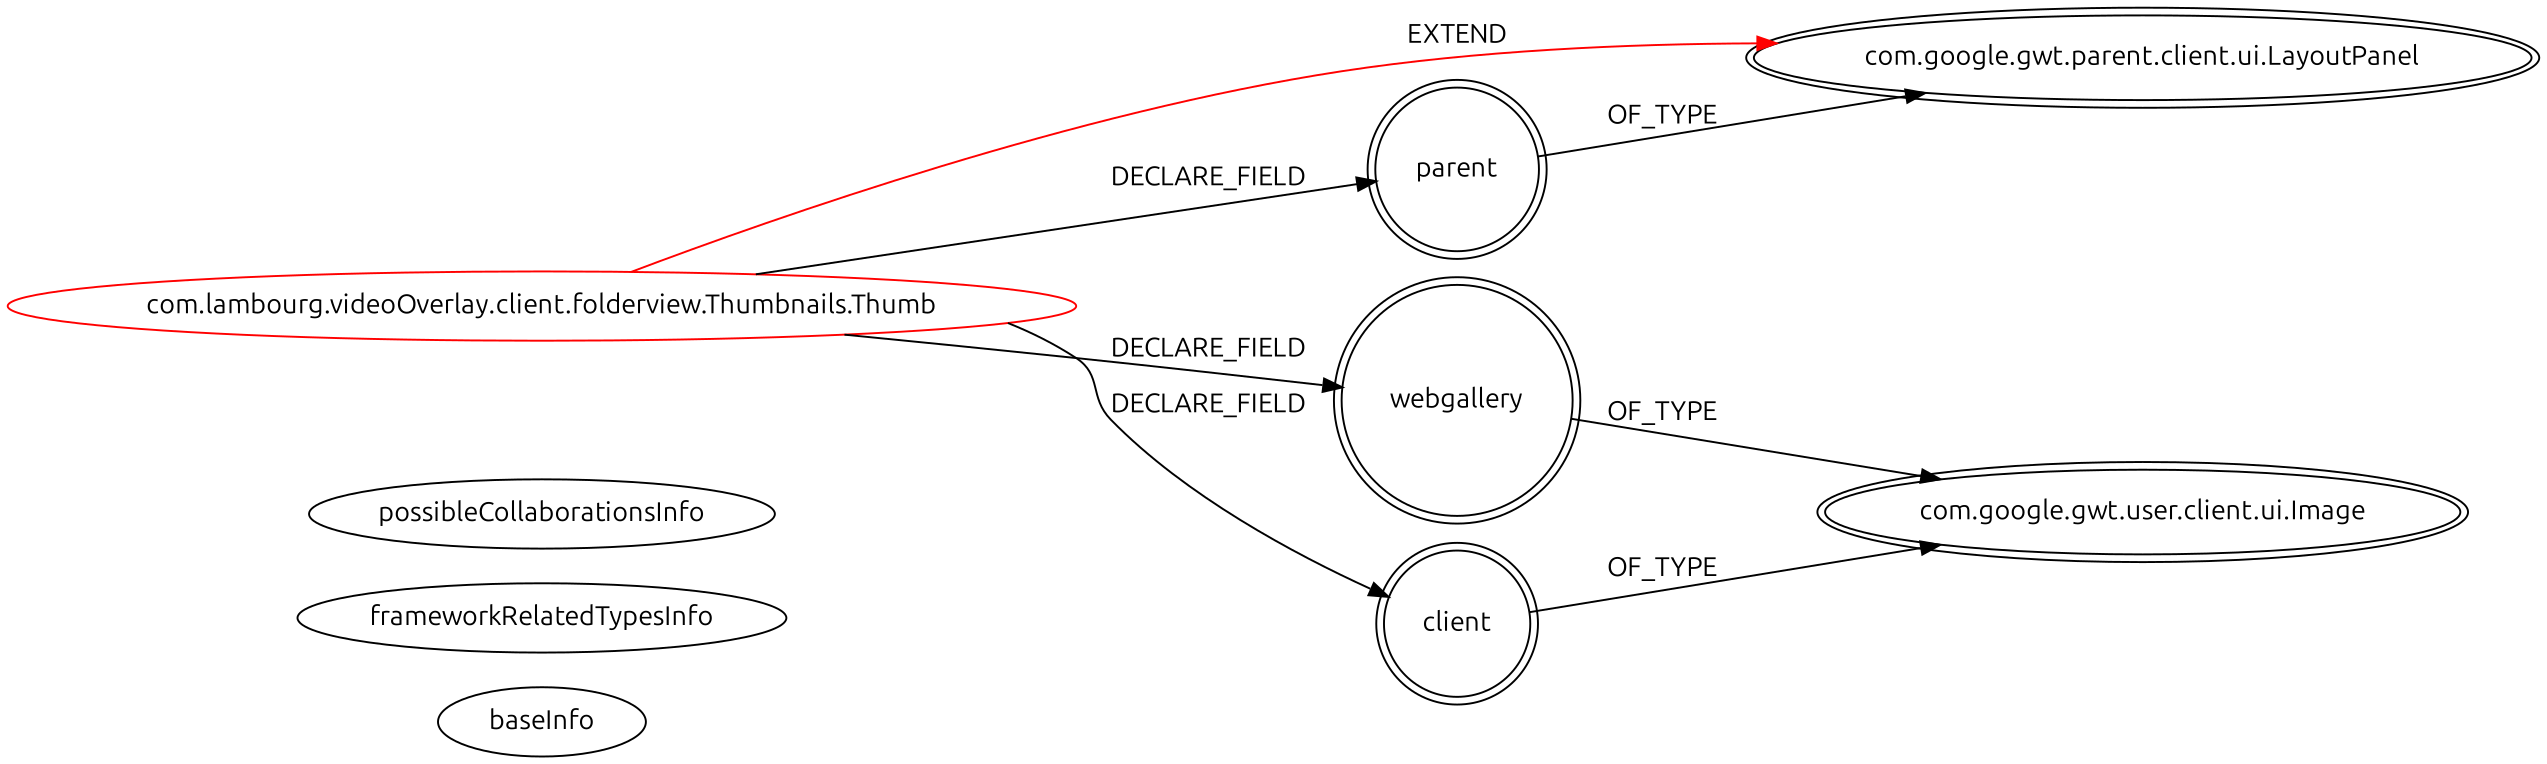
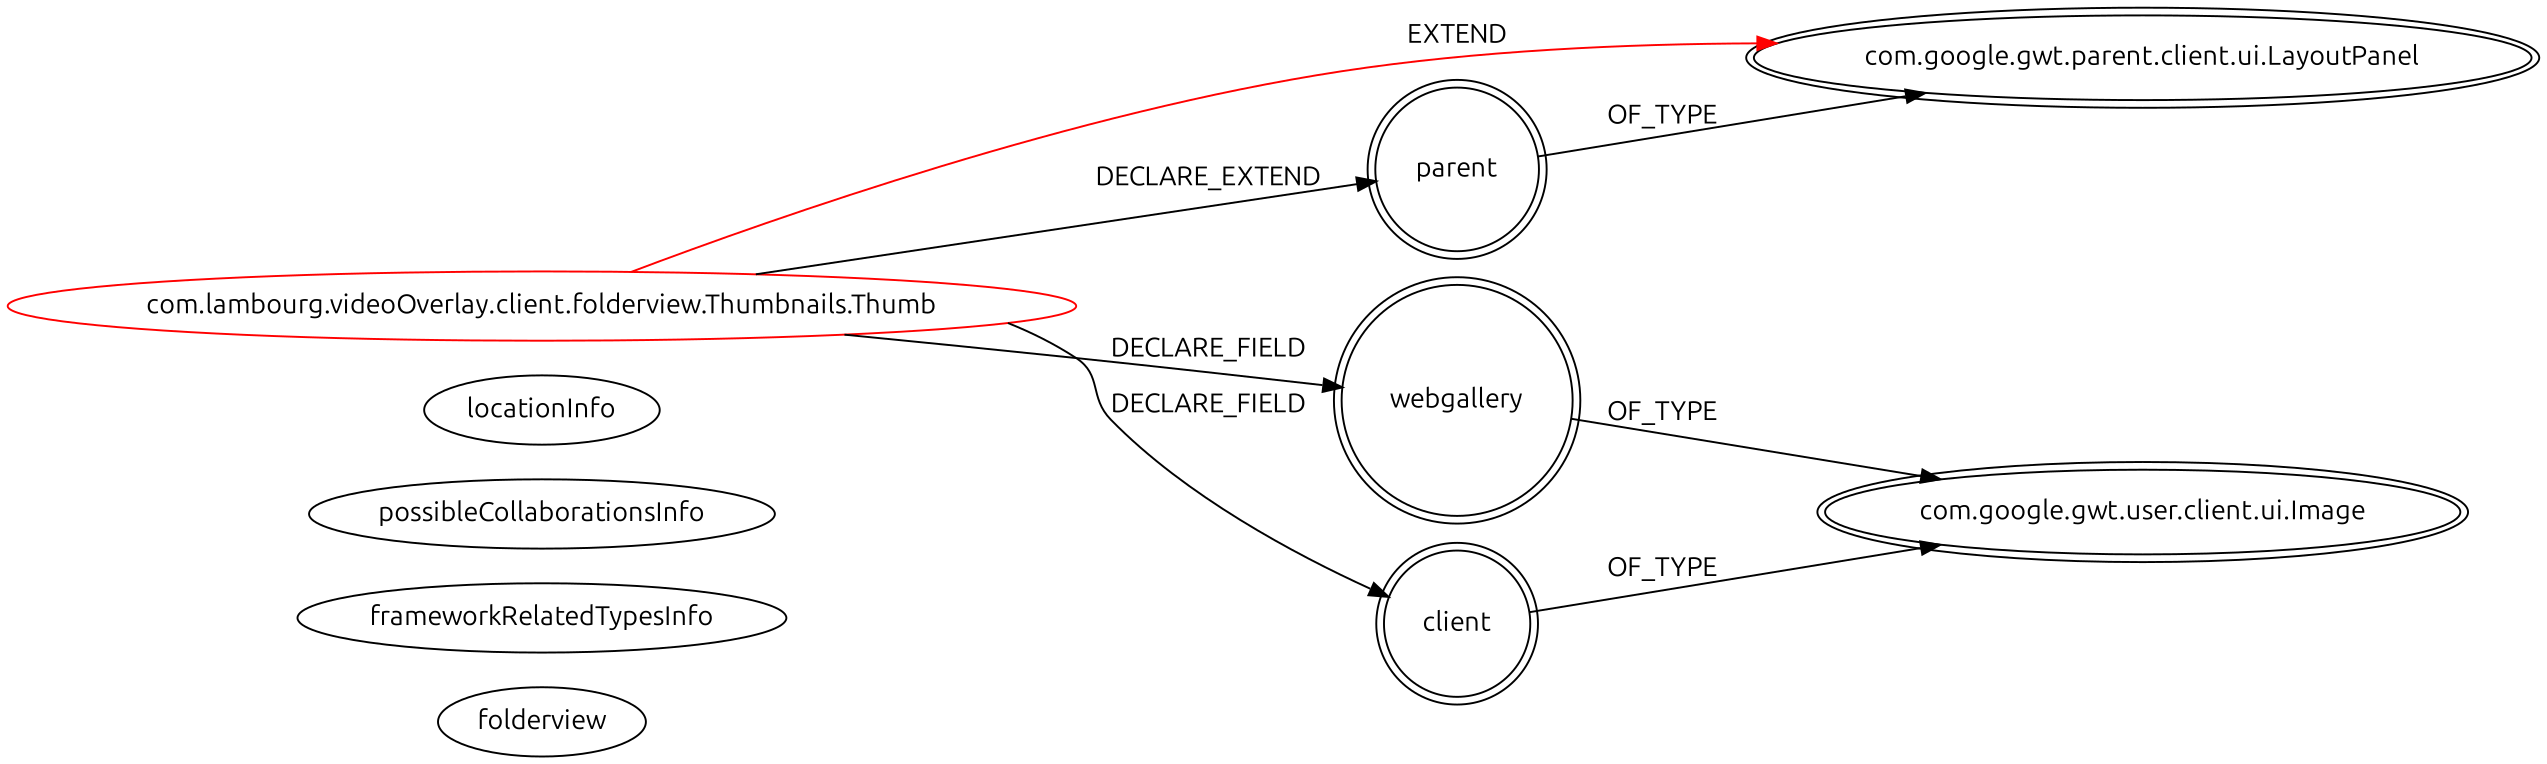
edge "com.lambourg.videoOverlay.client.folderview.Thumbnails.Thumb" -> "parent": label "DECLARE_FIELD" -> "DECLARE_EXTEND"
node "locationInfo": added
node "baseInfo": label "baseInfo" -> "folderview"
